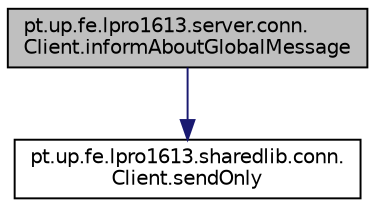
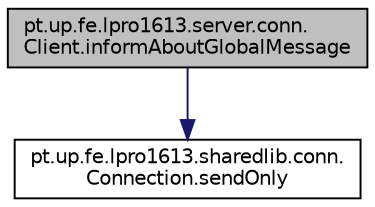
node "pt.up.fe.lpro1613.sharedlib.conn. Client.sendOnly": label "pt.up.fe.lpro1613.sharedlib.conn. Client.sendOnly" -> "pt.up.fe.lpro1613.sharedlib.conn. Connection.sendOnly"
